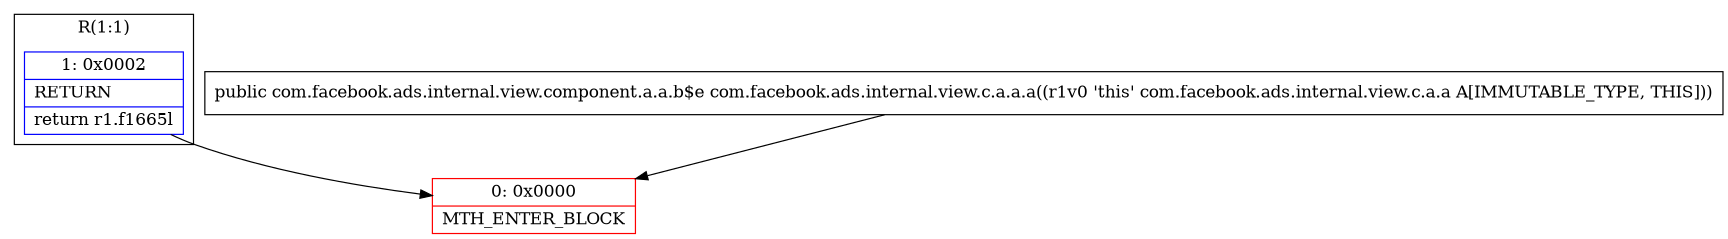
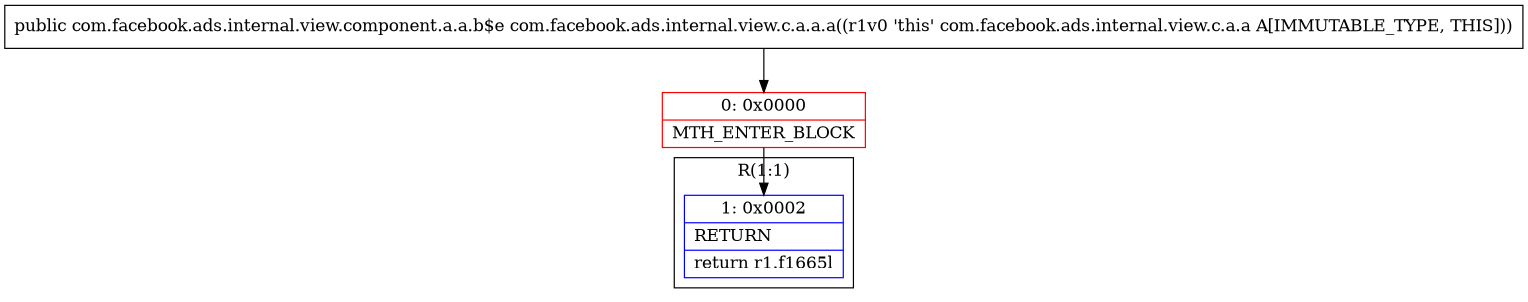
edge "1: 0x0002" -> "0: 0x0000": reversed
